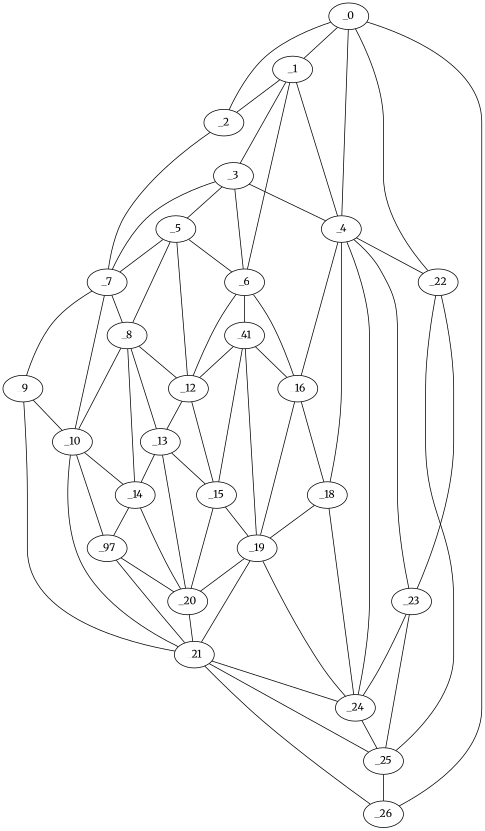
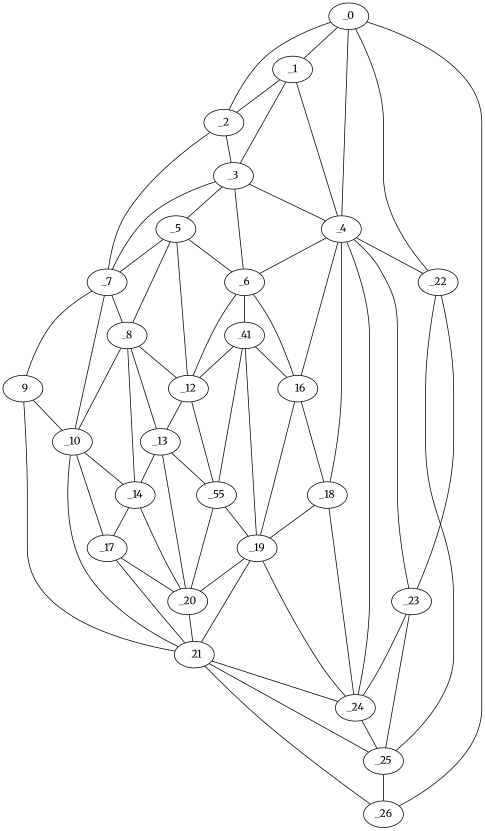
edge "_2" -- "_3": added
edge "_1" -- "_6": now "_4" -- "_6"
node "_15": label "_15" -> "_55"
node "_97": label "_97" -> "_17"
